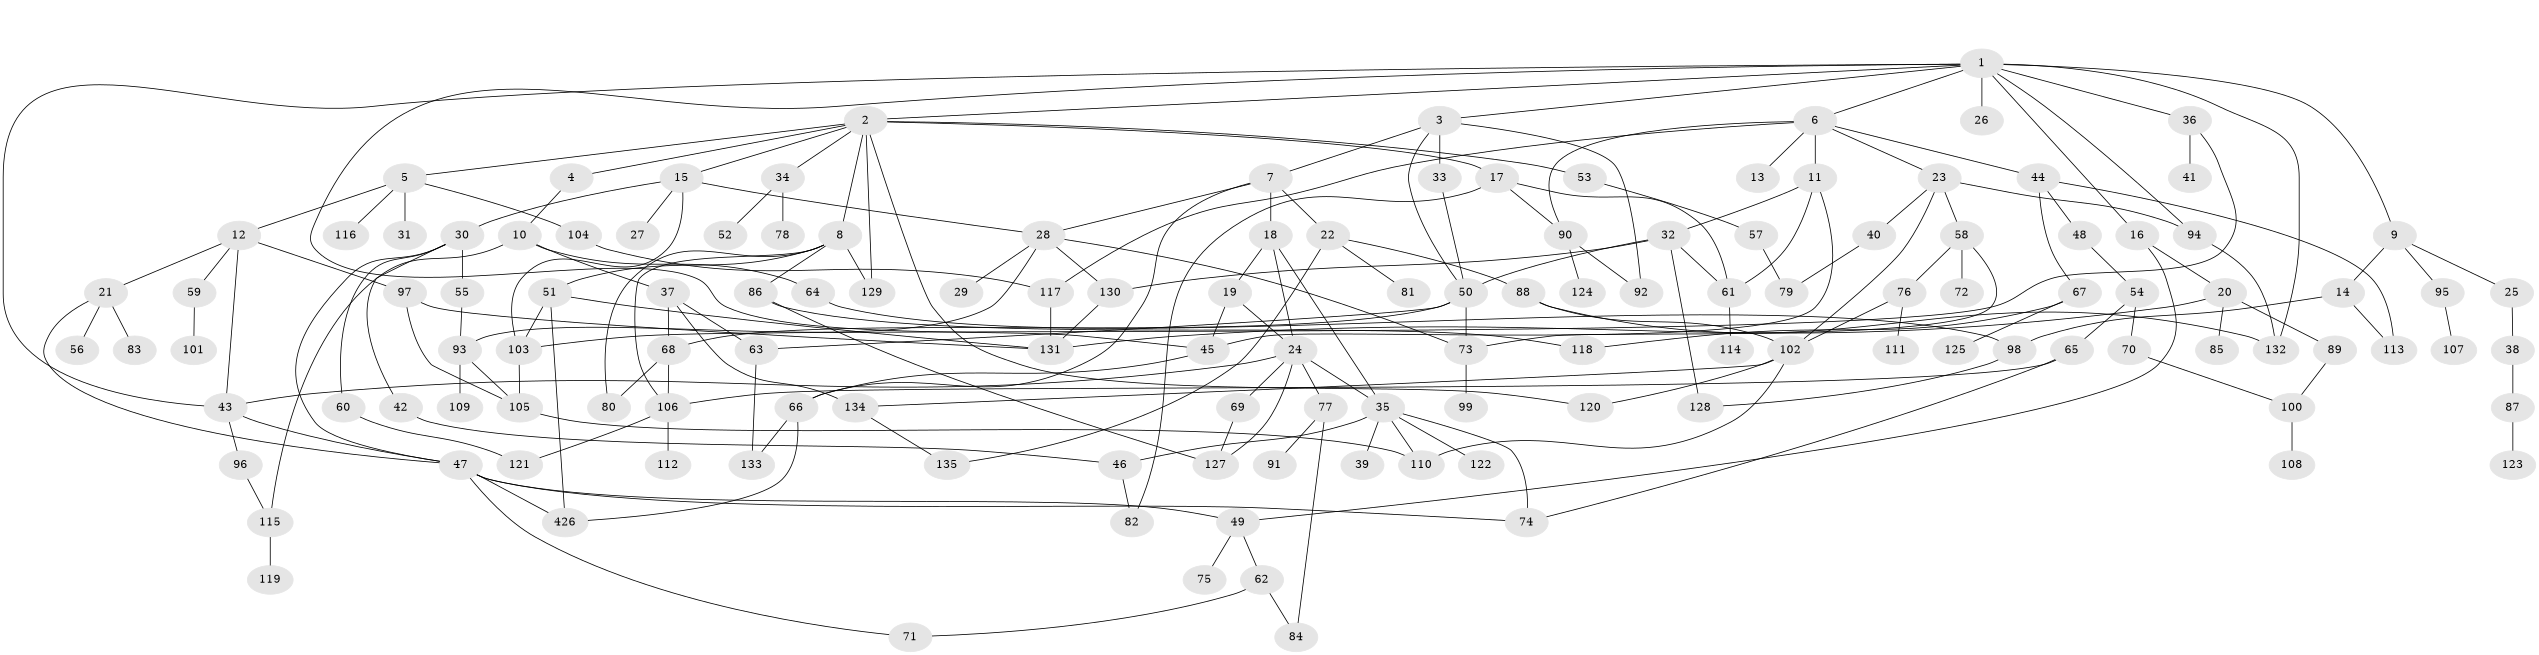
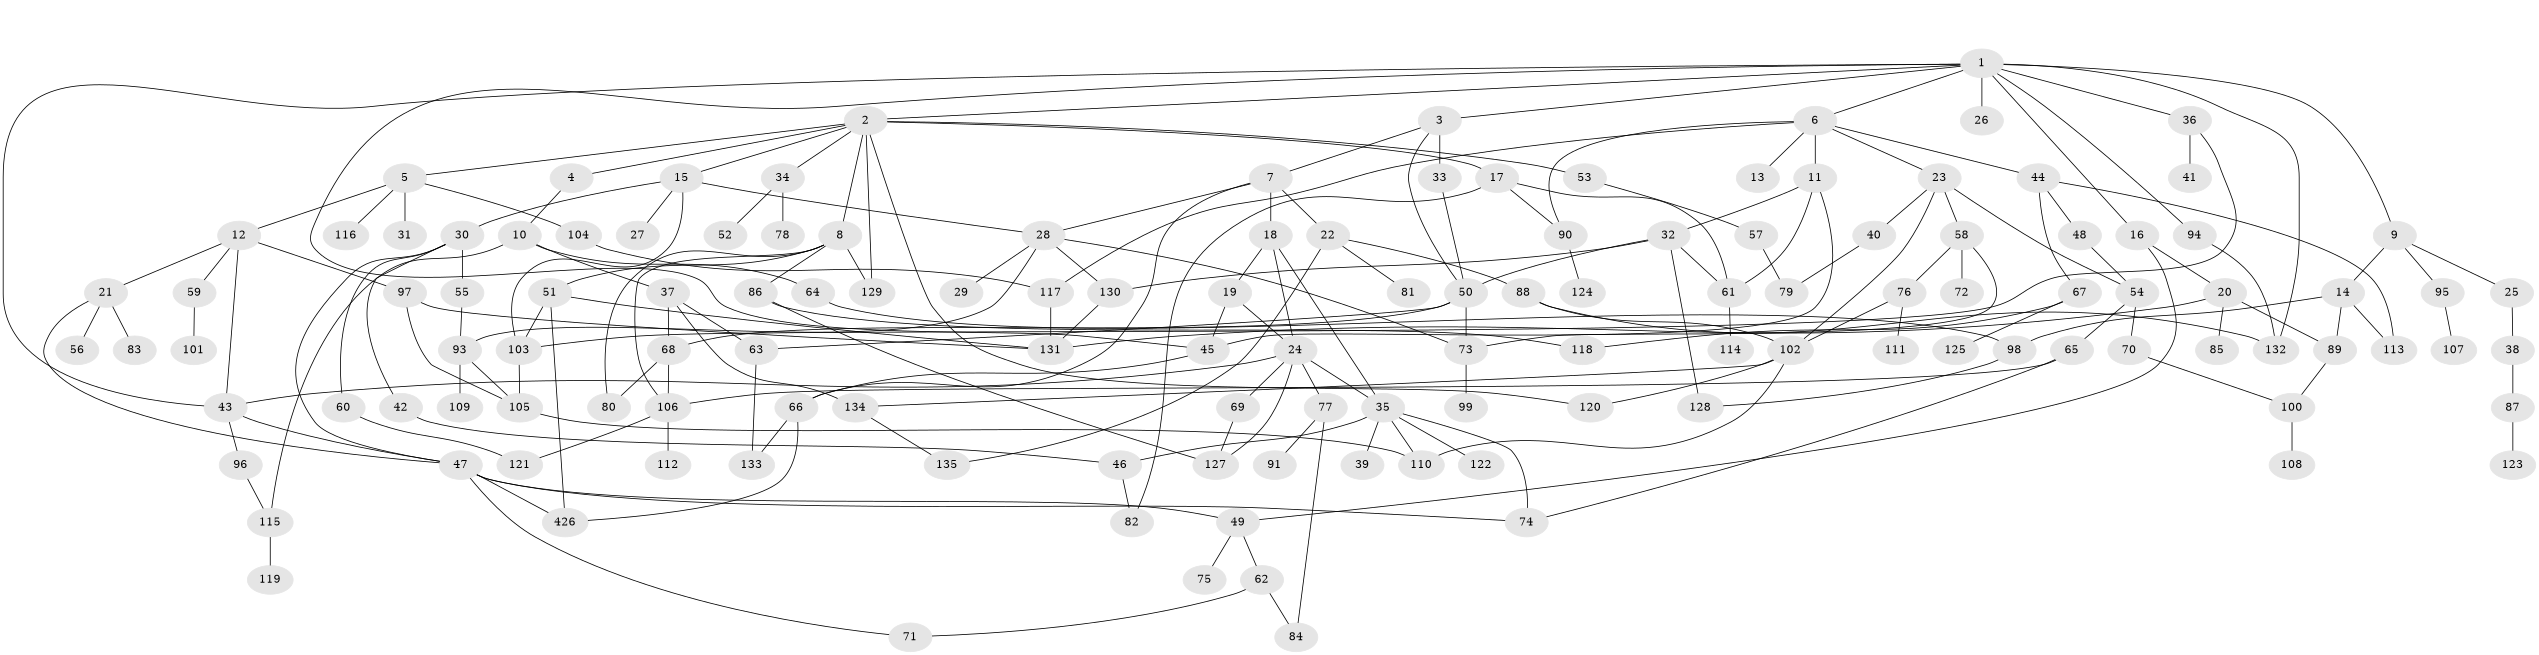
edge "23" -- "94": now "23" -- "54"
node "92": removed
edge "14" -- "89": added
